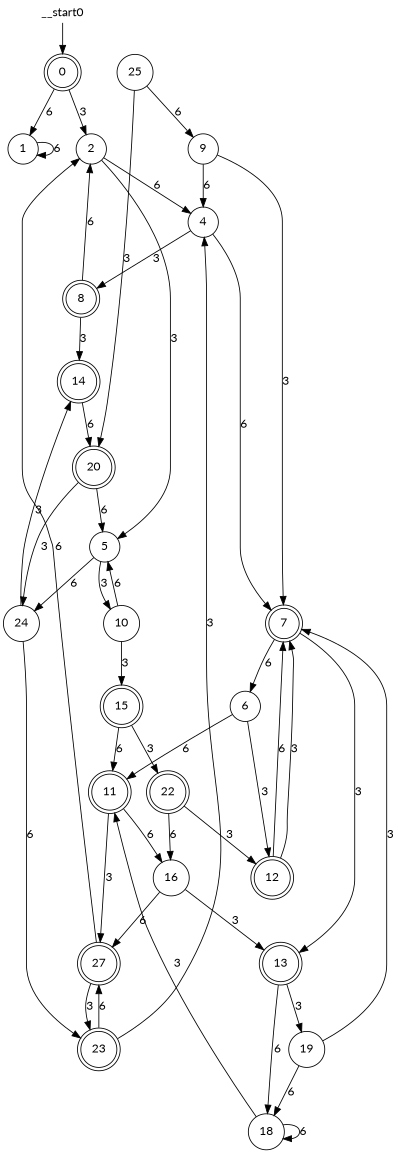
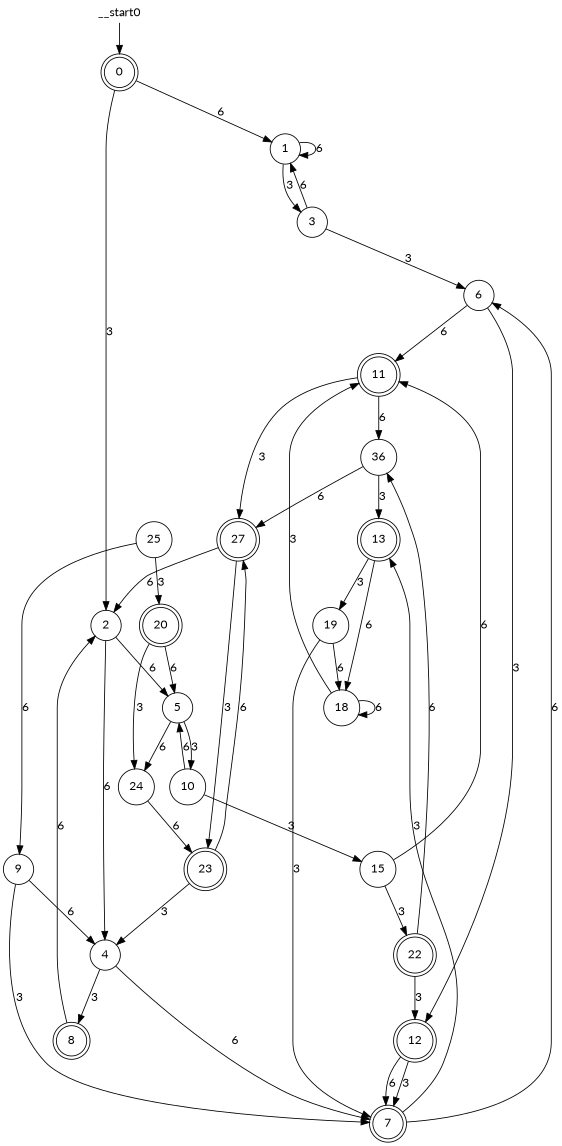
node "3": added
edge "2" -> "5": label "3" -> "6"
node "14": removed
node "15": shape doublecircle -> circle
node "16": label "16" -> "36"
